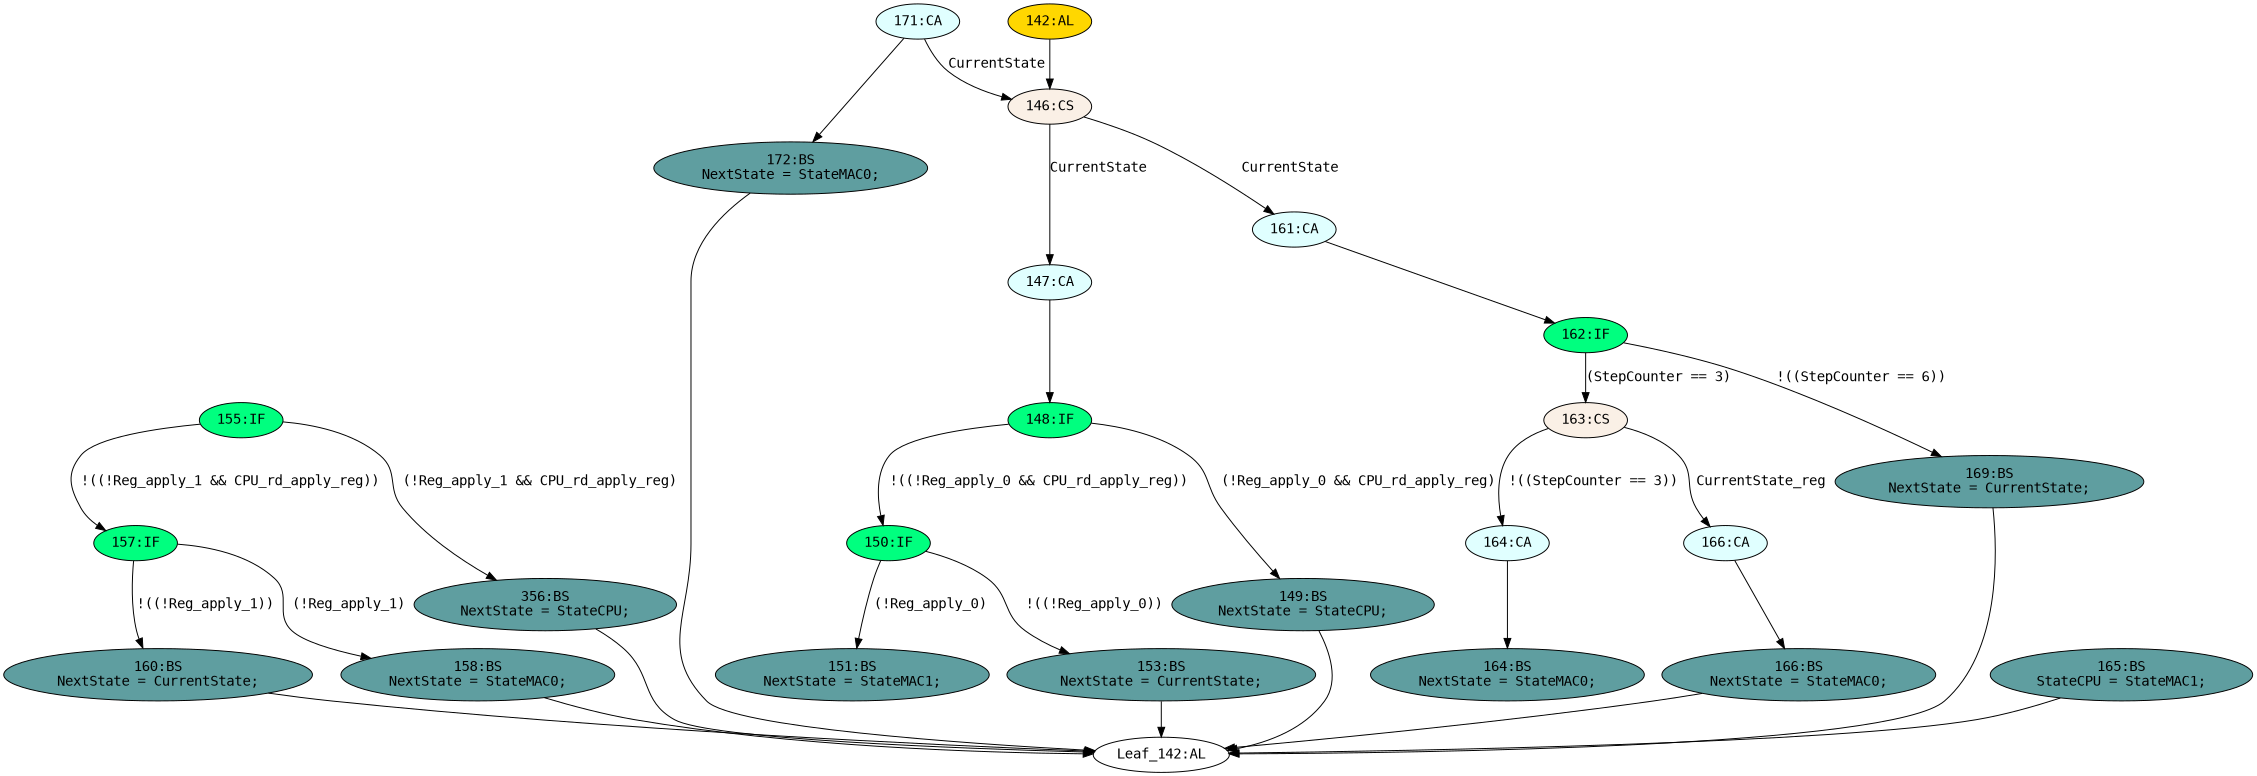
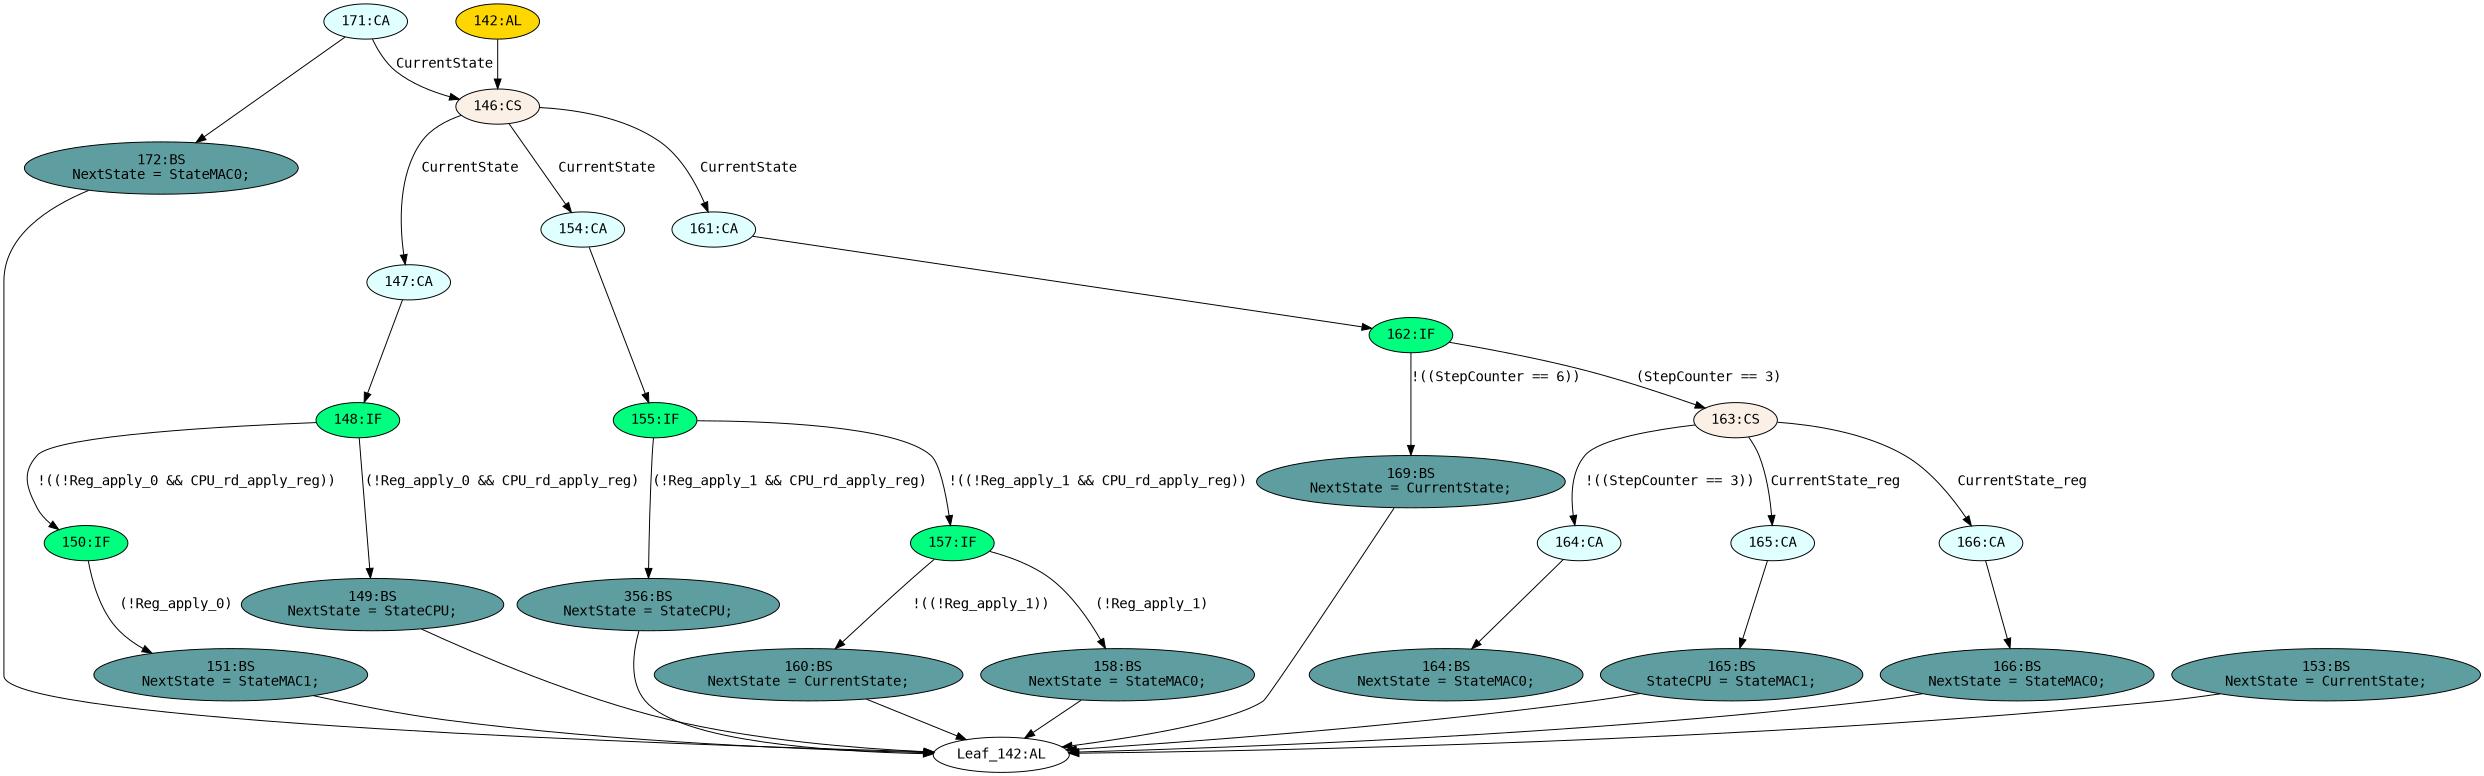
node "154:CA": added
node "165:CA": added
edge "150:IF" -> "153:BS NextState = CurrentState;": removed, label "!((!Reg_apply_0))"
edge "151:BS NextState = StateMAC1;" -> "Leaf_142:AL": added
